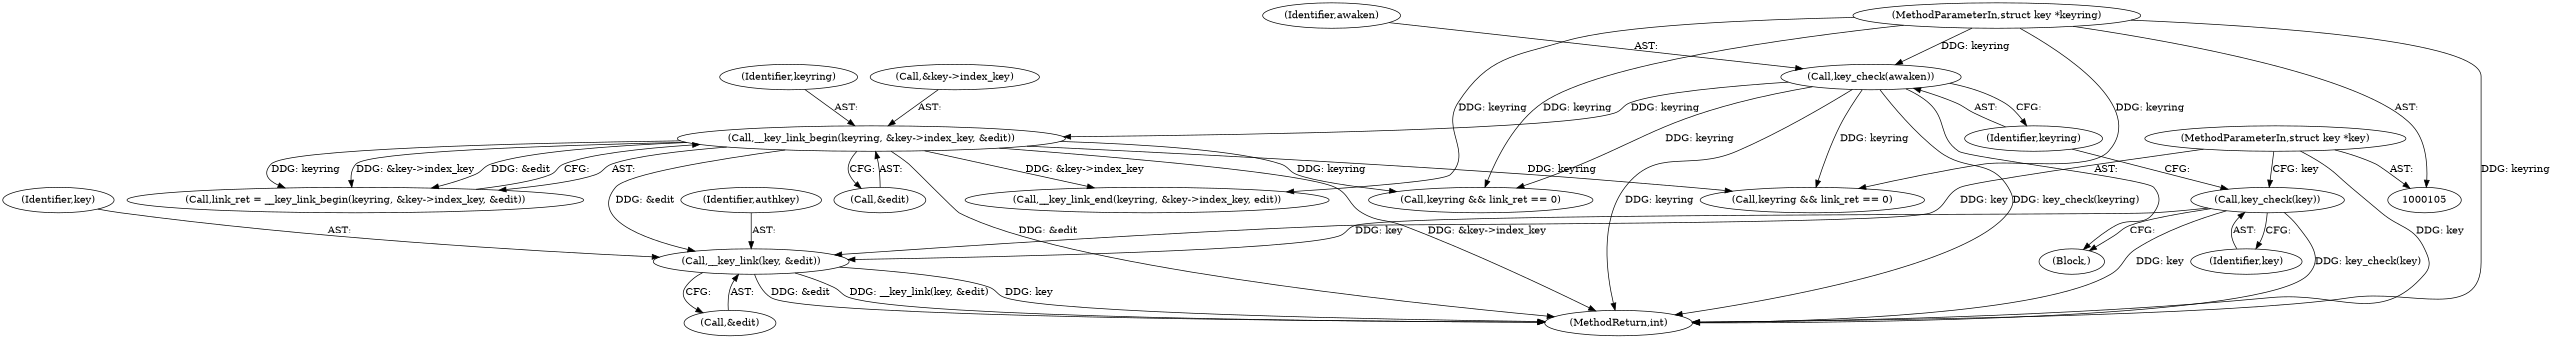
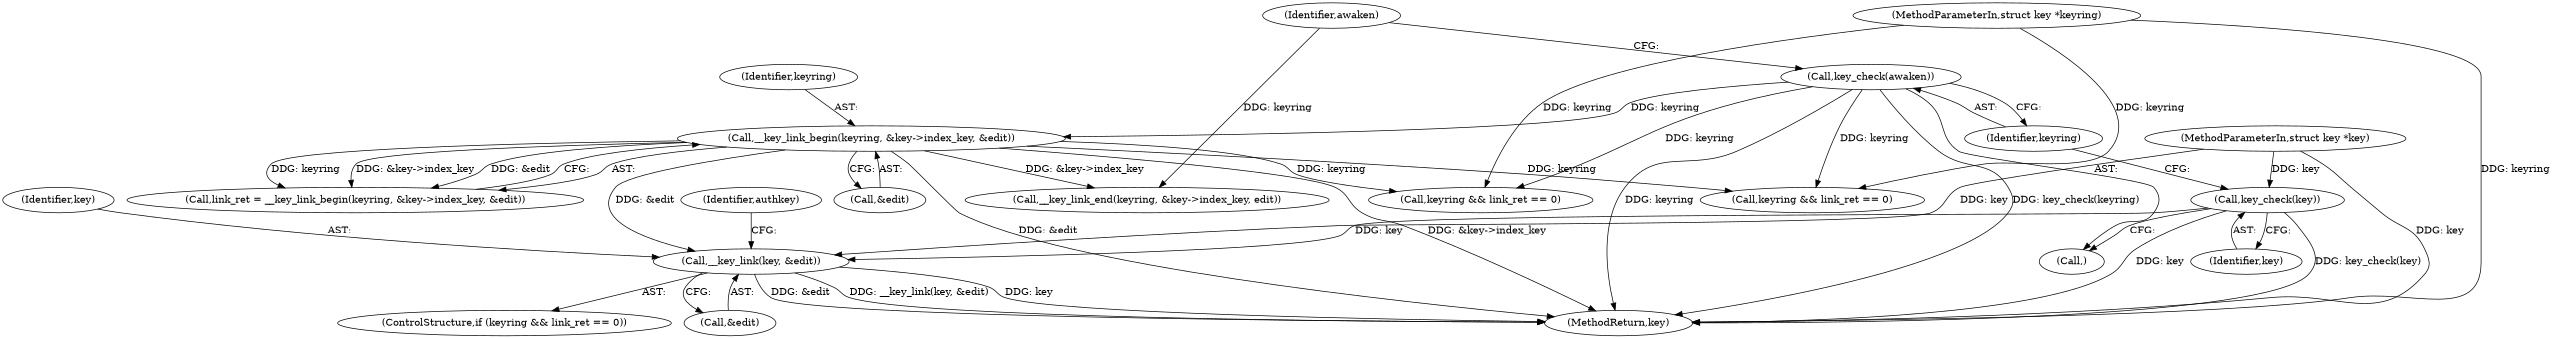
edge "(MethodParameterIn,struct key *keyring)" -> "(Call,key_check(awaken))": removed, label "DDG: keyring"
edge "(Identifier,awaken)" -> "(Call,key_check(awaken))": label "AST: " -> "CFG: "
edge "(MethodParameterIn,struct key *keyring)" -> "(Call,__key_link_end(keyring, &key->index_key, edit))": now "(Identifier,awaken)" -> "(Call,__key_link_end(keyring, &key->index_key, edit))"
node "(Call,&key->index_key)": removed
edge "(MethodParameterIn,struct key *key)" -> "(Call,key_check(key))": label "CFG: key" -> "DDG: key"
node "1000105": removed
edge "(Identifier,authkey)" -> "(Call,__key_link(key, &edit))": label "AST: " -> "CFG: "
node "(Block,)": label "(Block,)" -> "(Call,)"
node "(ControlStructure,if (keyring && link_ret == 0))": added
node "(MethodReturn,int)": label "(MethodReturn,int)" -> "(MethodReturn,key)"
